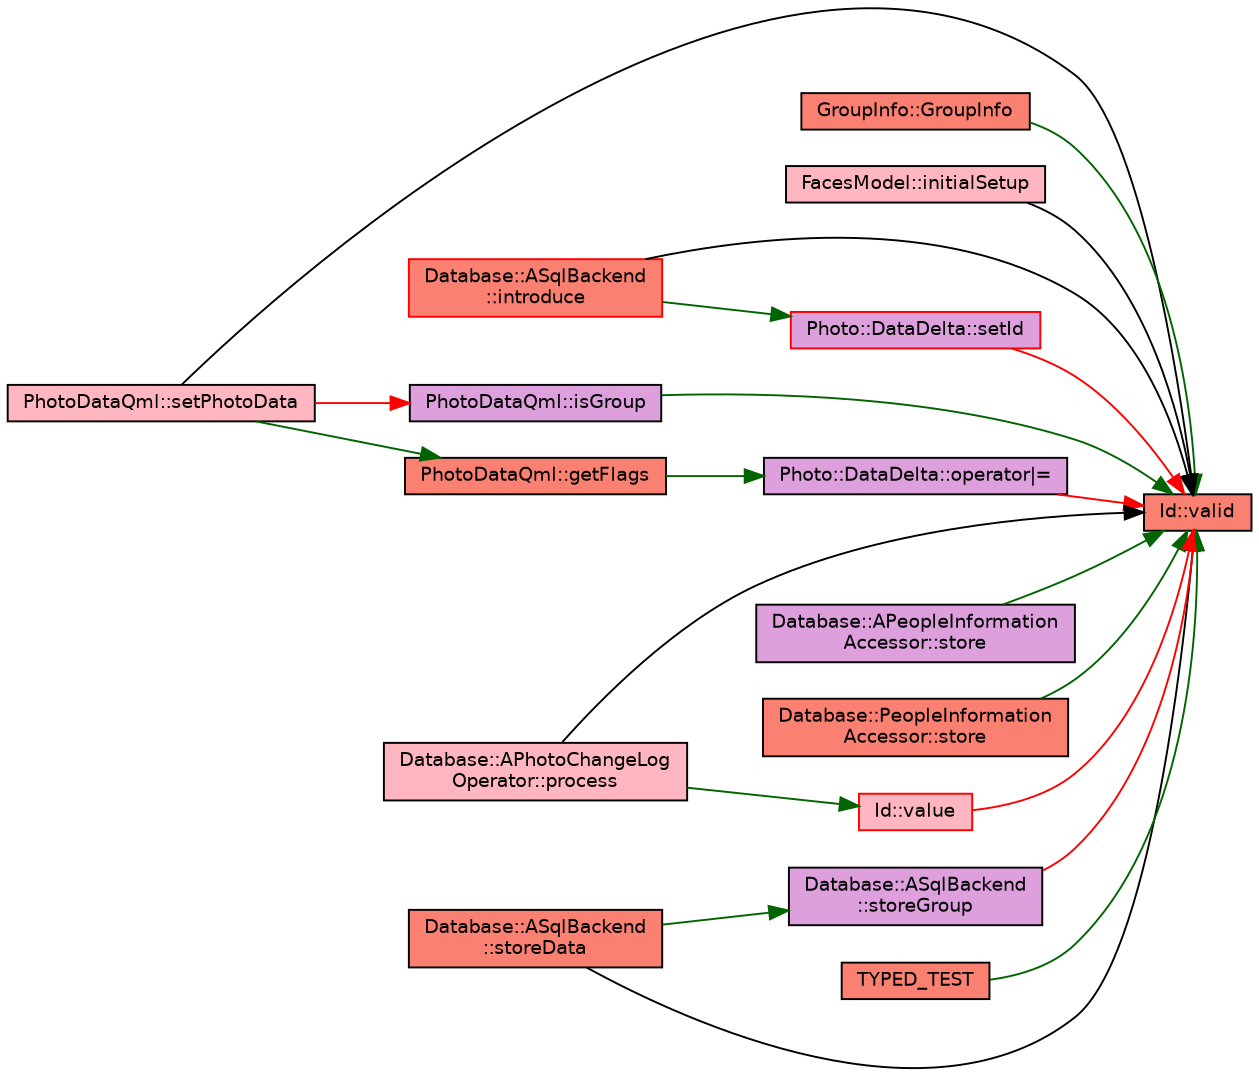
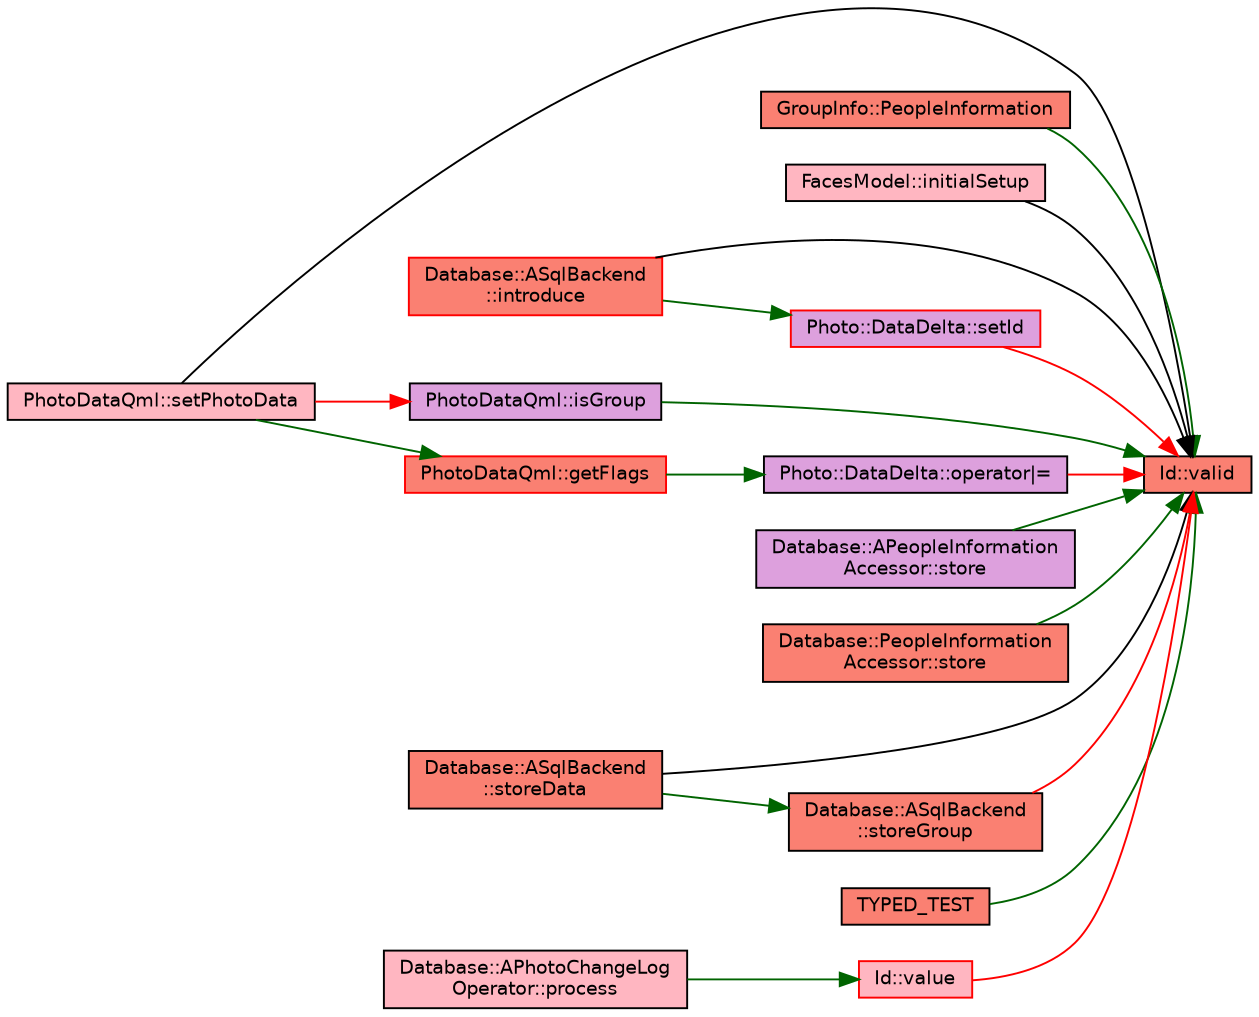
node "GroupInfo::GroupInfo": label "GroupInfo::GroupInfo" -> "GroupInfo::PeopleInformation"
node "PhotoDataQml::getFlags": color black -> red
edge "Database::APhotoChangeLog Operator::process" -> "Id::valid": removed
node "Database::ASqlBackend ::storeGroup": fillcolor plum -> salmon
